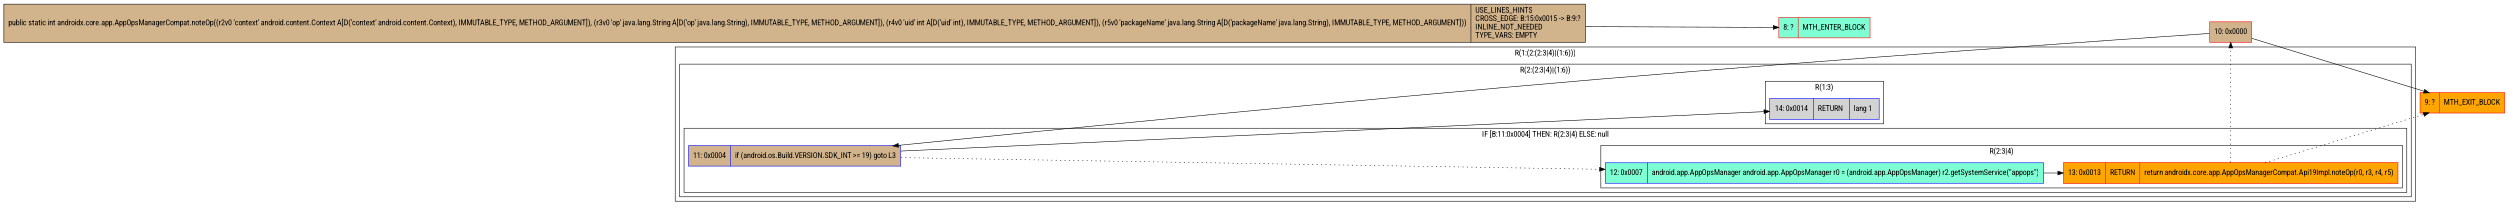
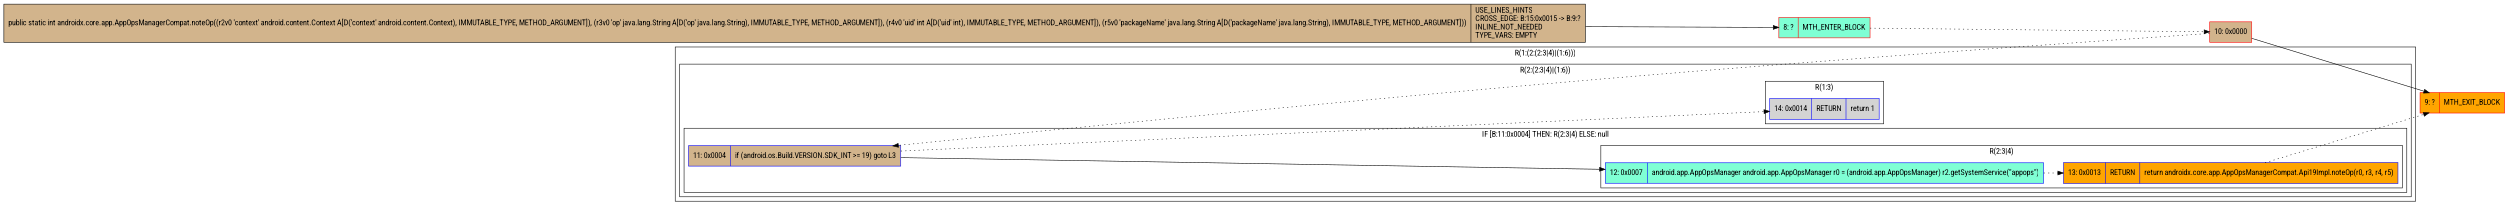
edge "10: 0x0000" -> "11: 0x0004": style solid -> dotted
edge "13: 0x0013" -> "10: 0x0000": now "8: ?" -> "10: 0x0000"
node "14: 0x0014": text "lang 1" -> "return 1"
edge "11: 0x0004" -> "14: 0x0014": style solid -> dotted
edge "11: 0x0004" -> "12: 0x0007": style dotted -> solid
edge "12: 0x0007" -> "13: 0x0013": style solid -> dotted
node "13: 0x0013": color red -> blue
